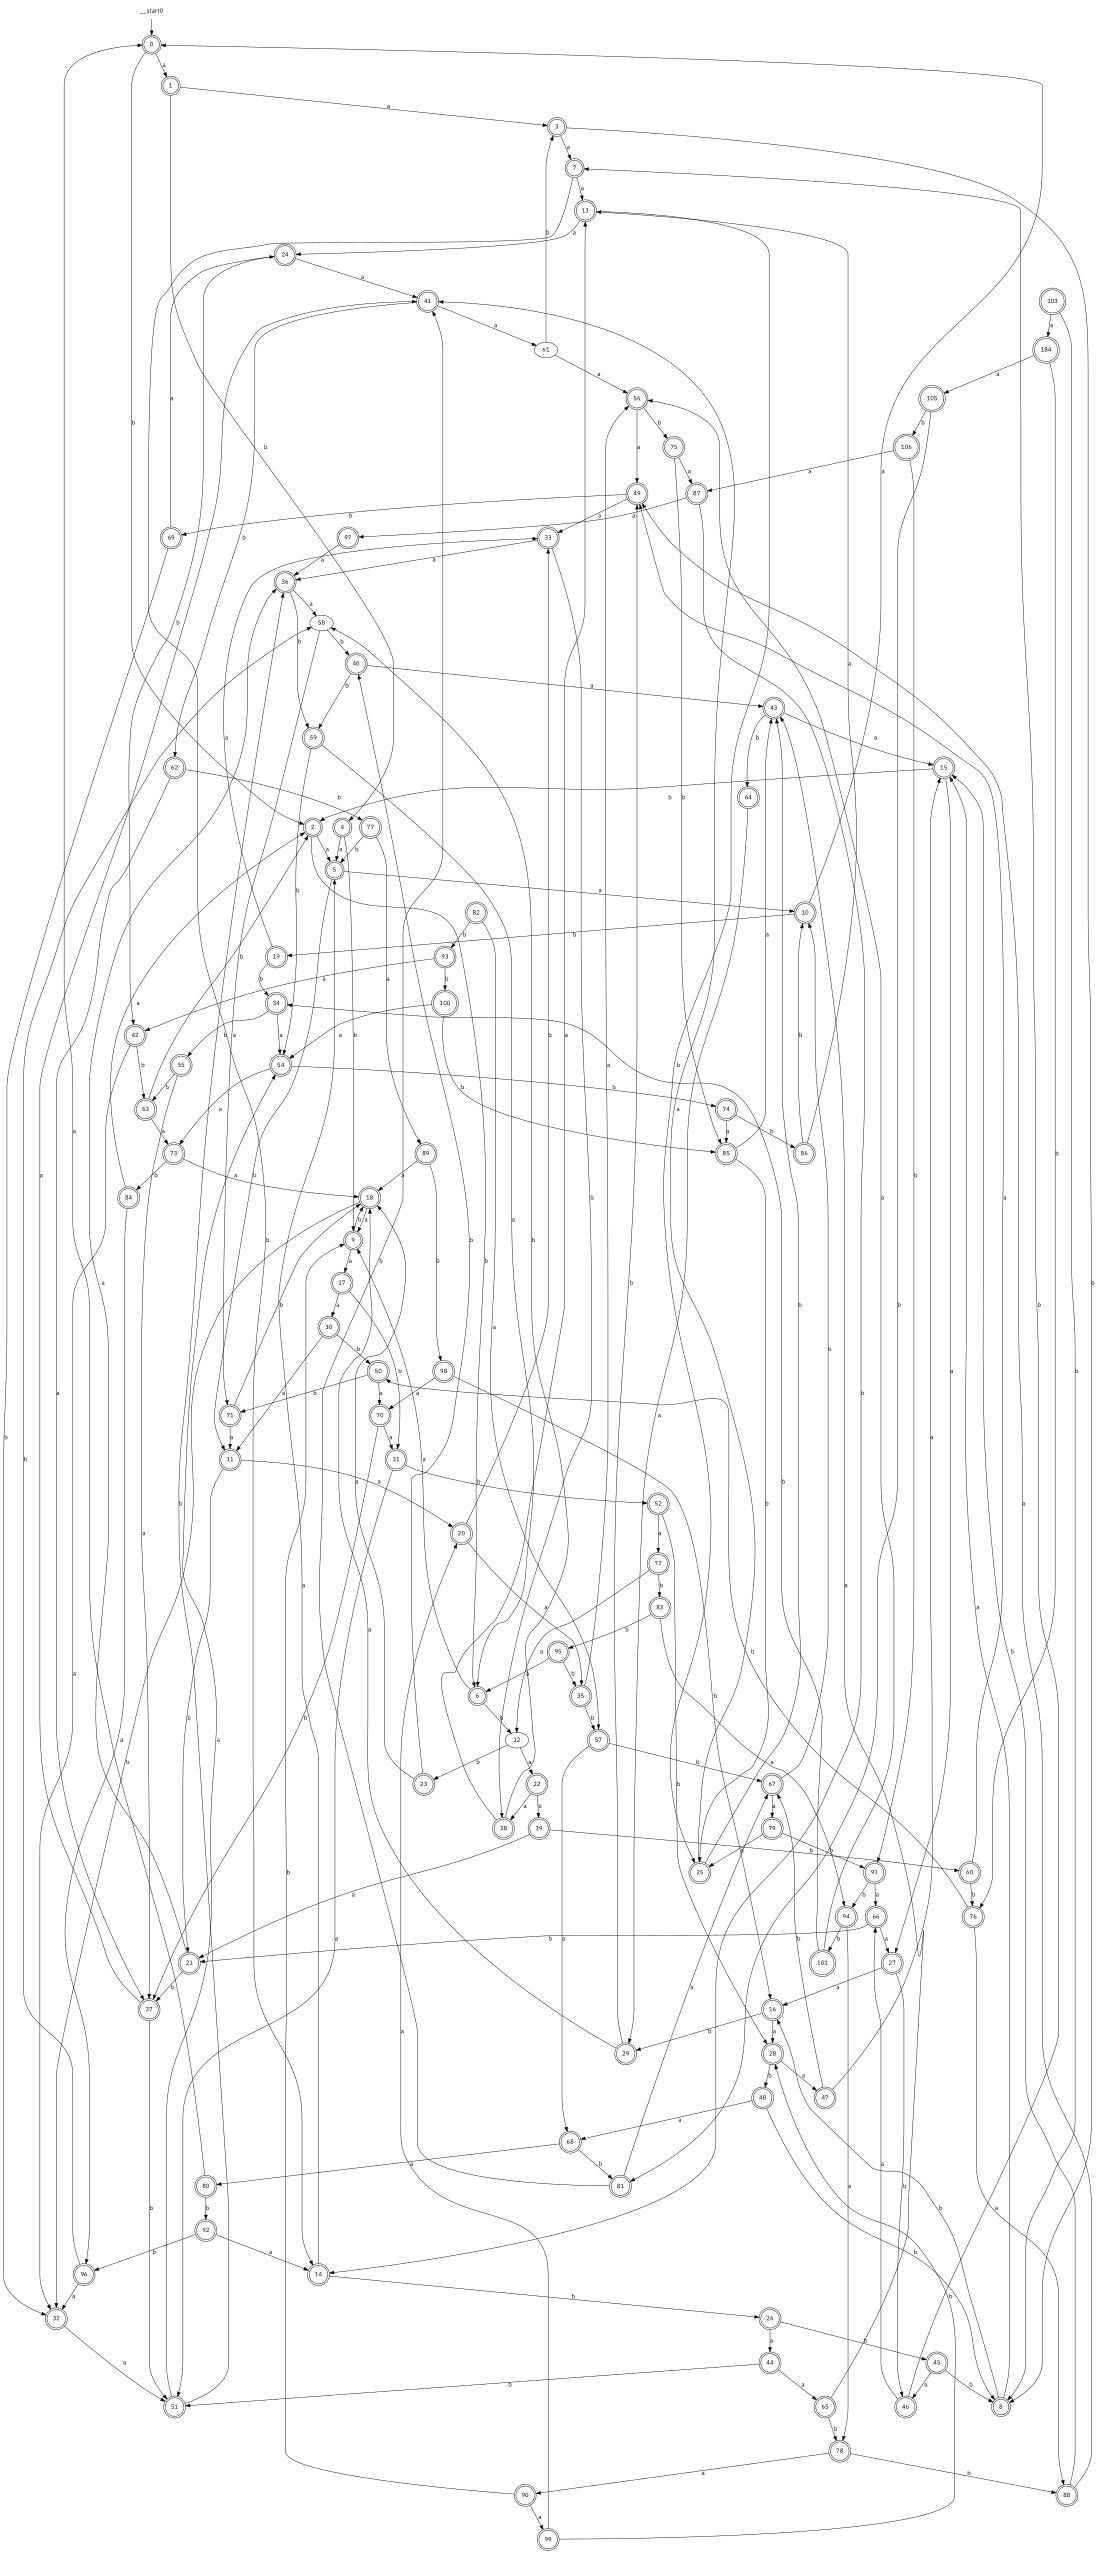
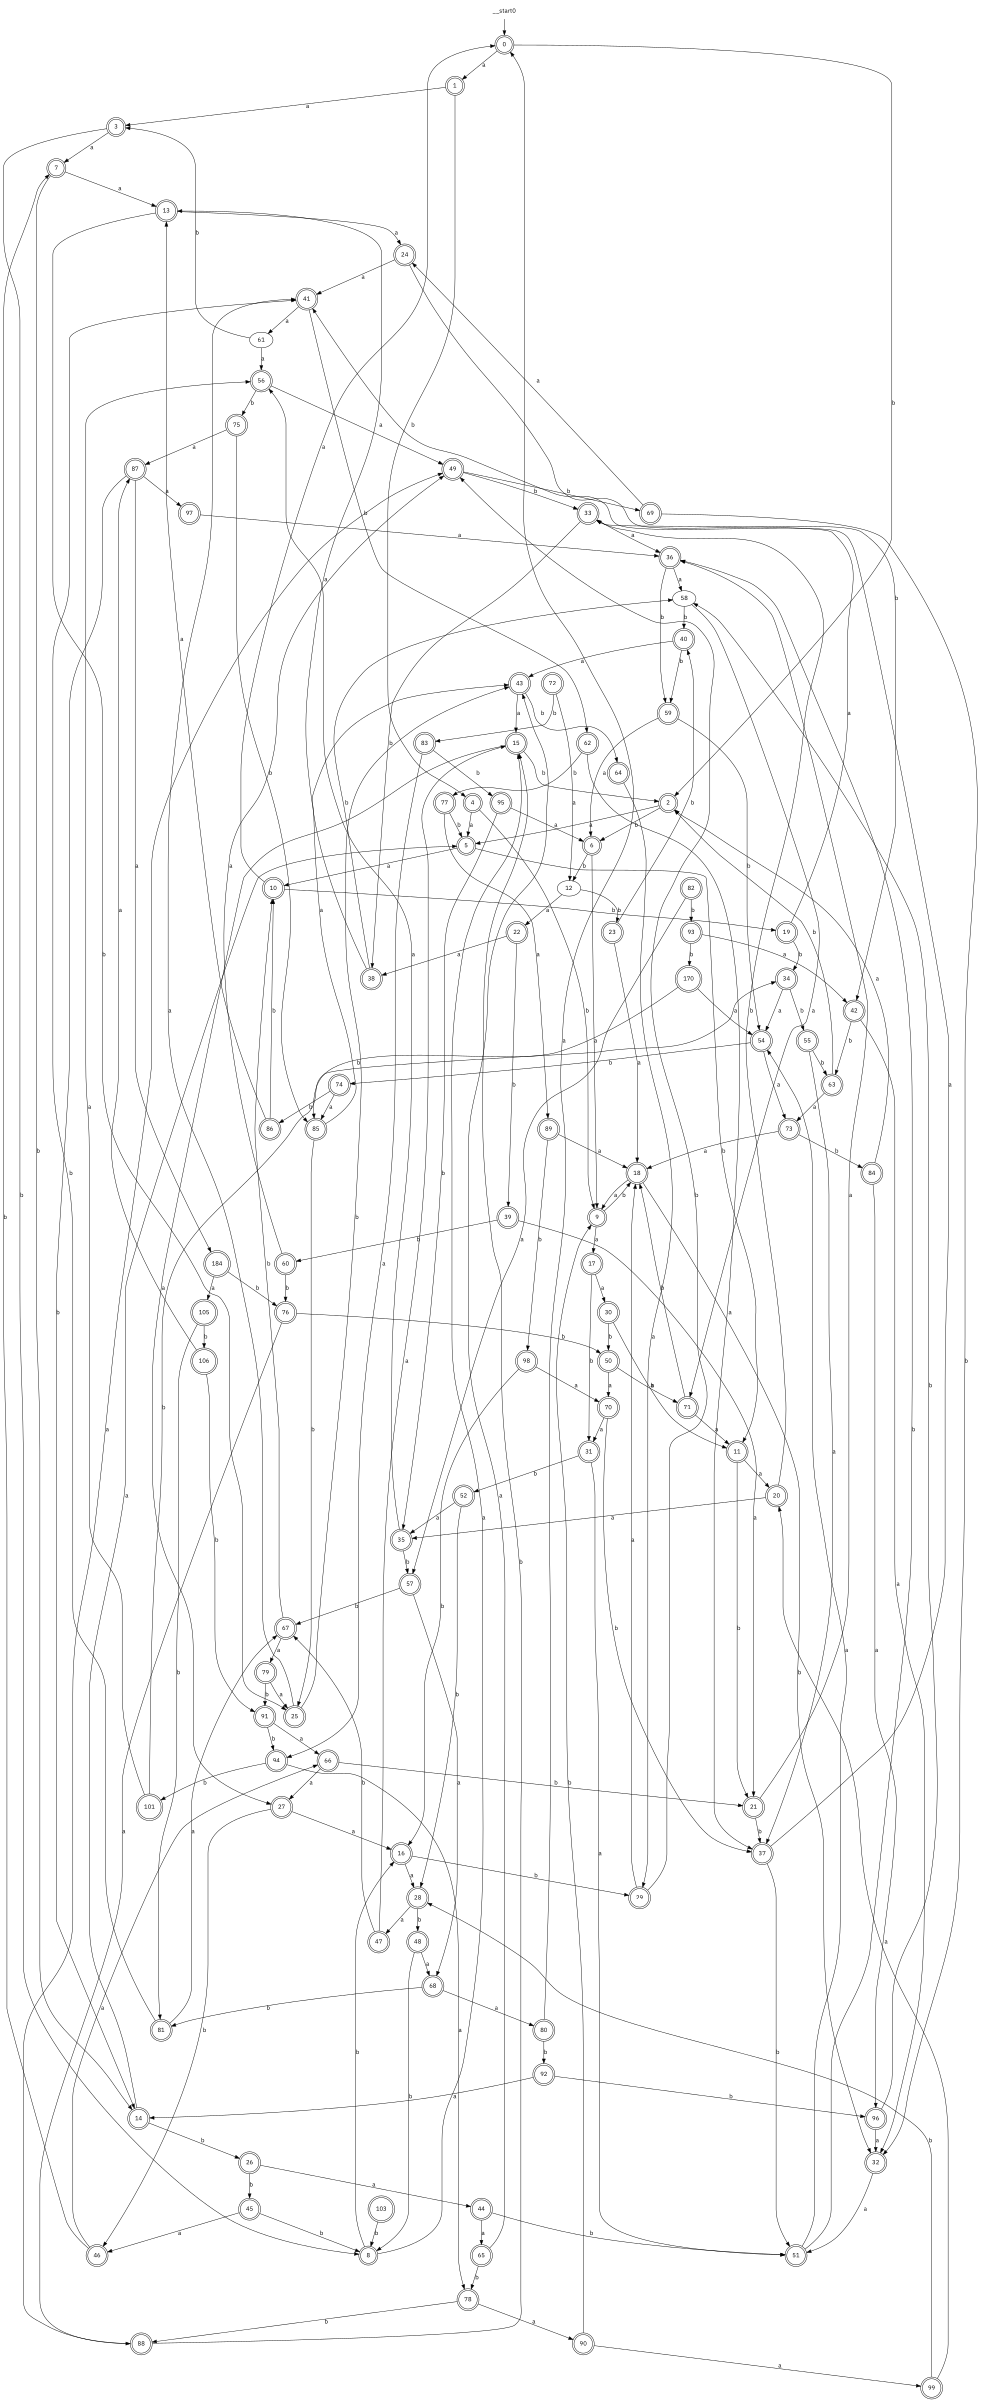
edge "103" -> "184": now "87" -> "184"
edge "49" -> "33": label "a" -> "b"
node "100": label "100" -> "170"
edge "52" -> "72": now "52" -> "35"
